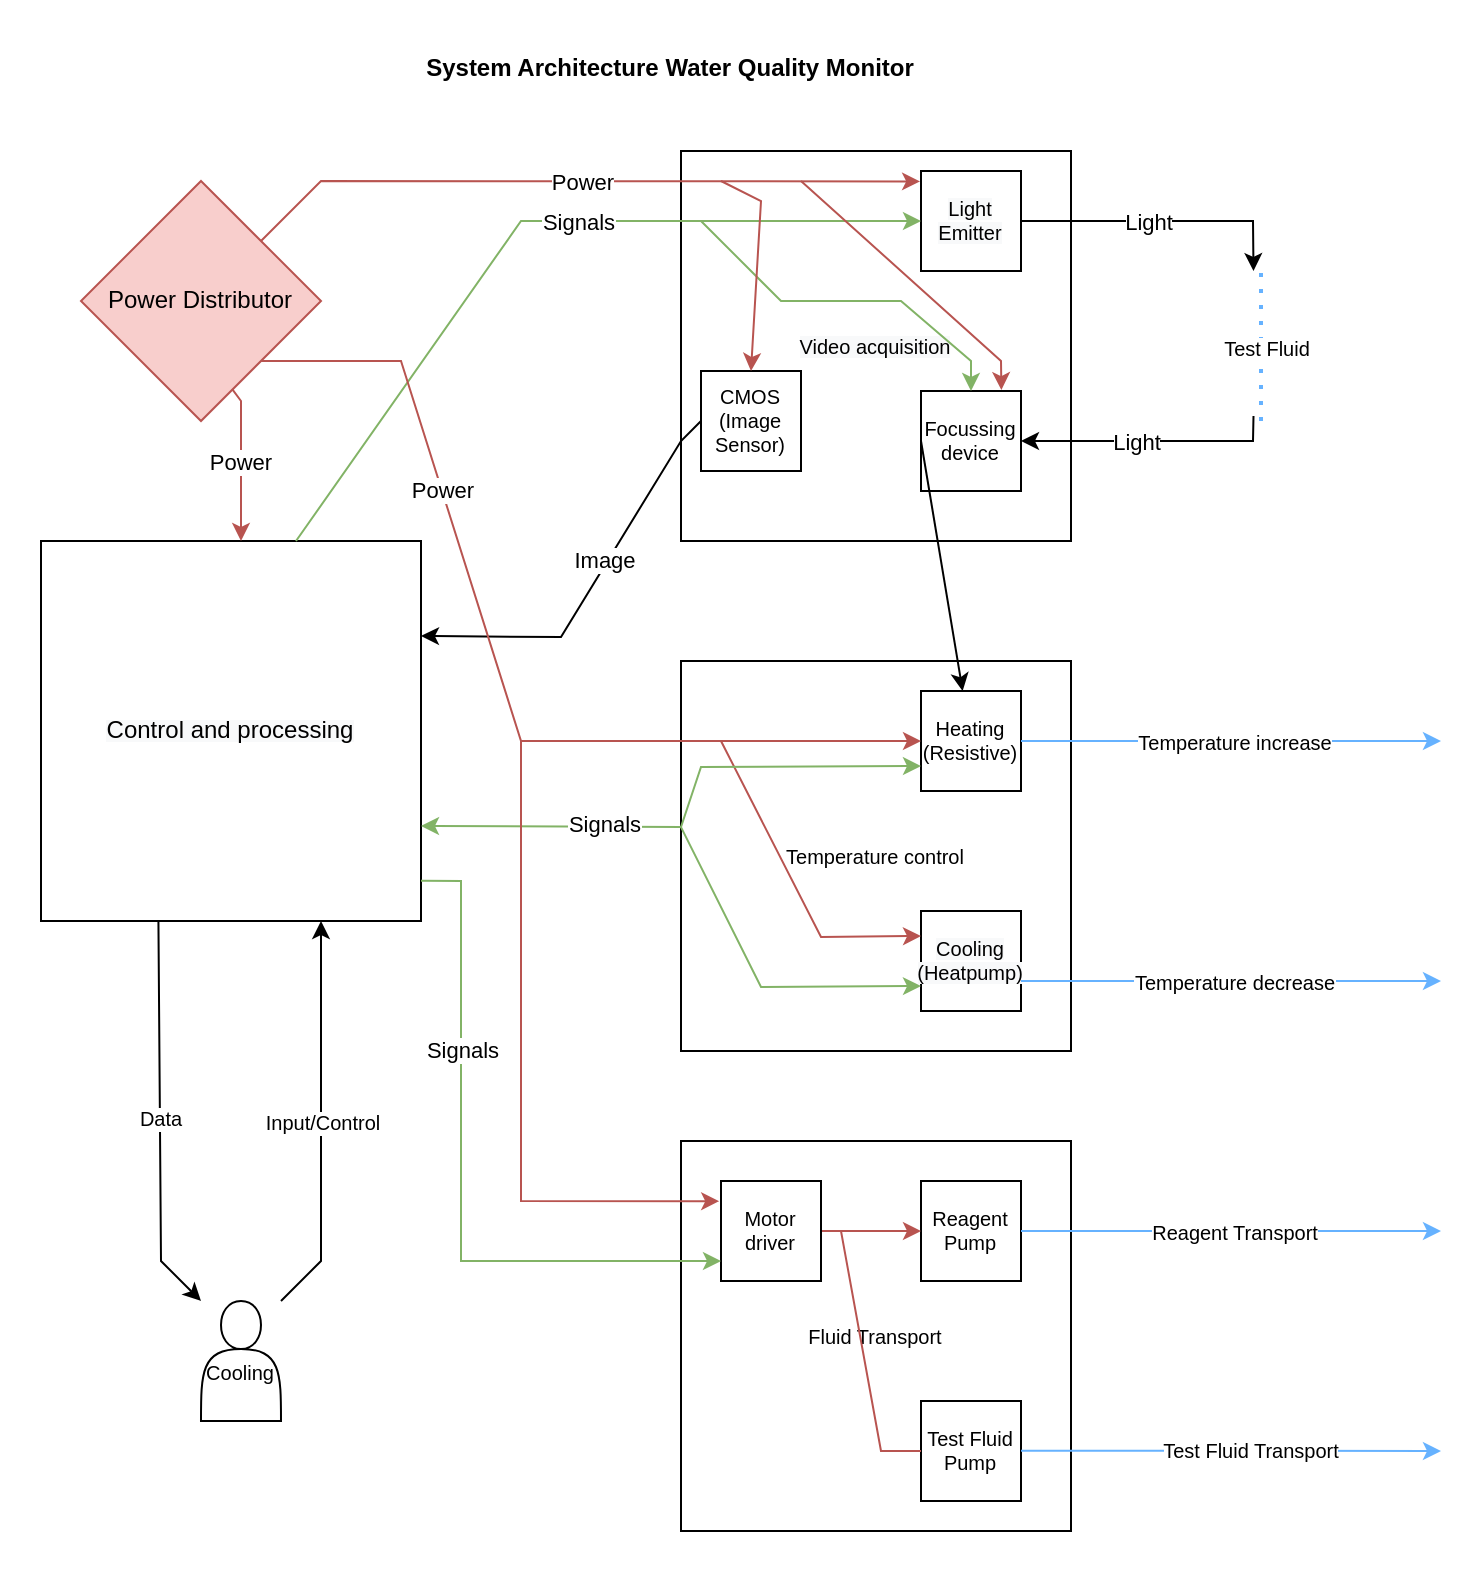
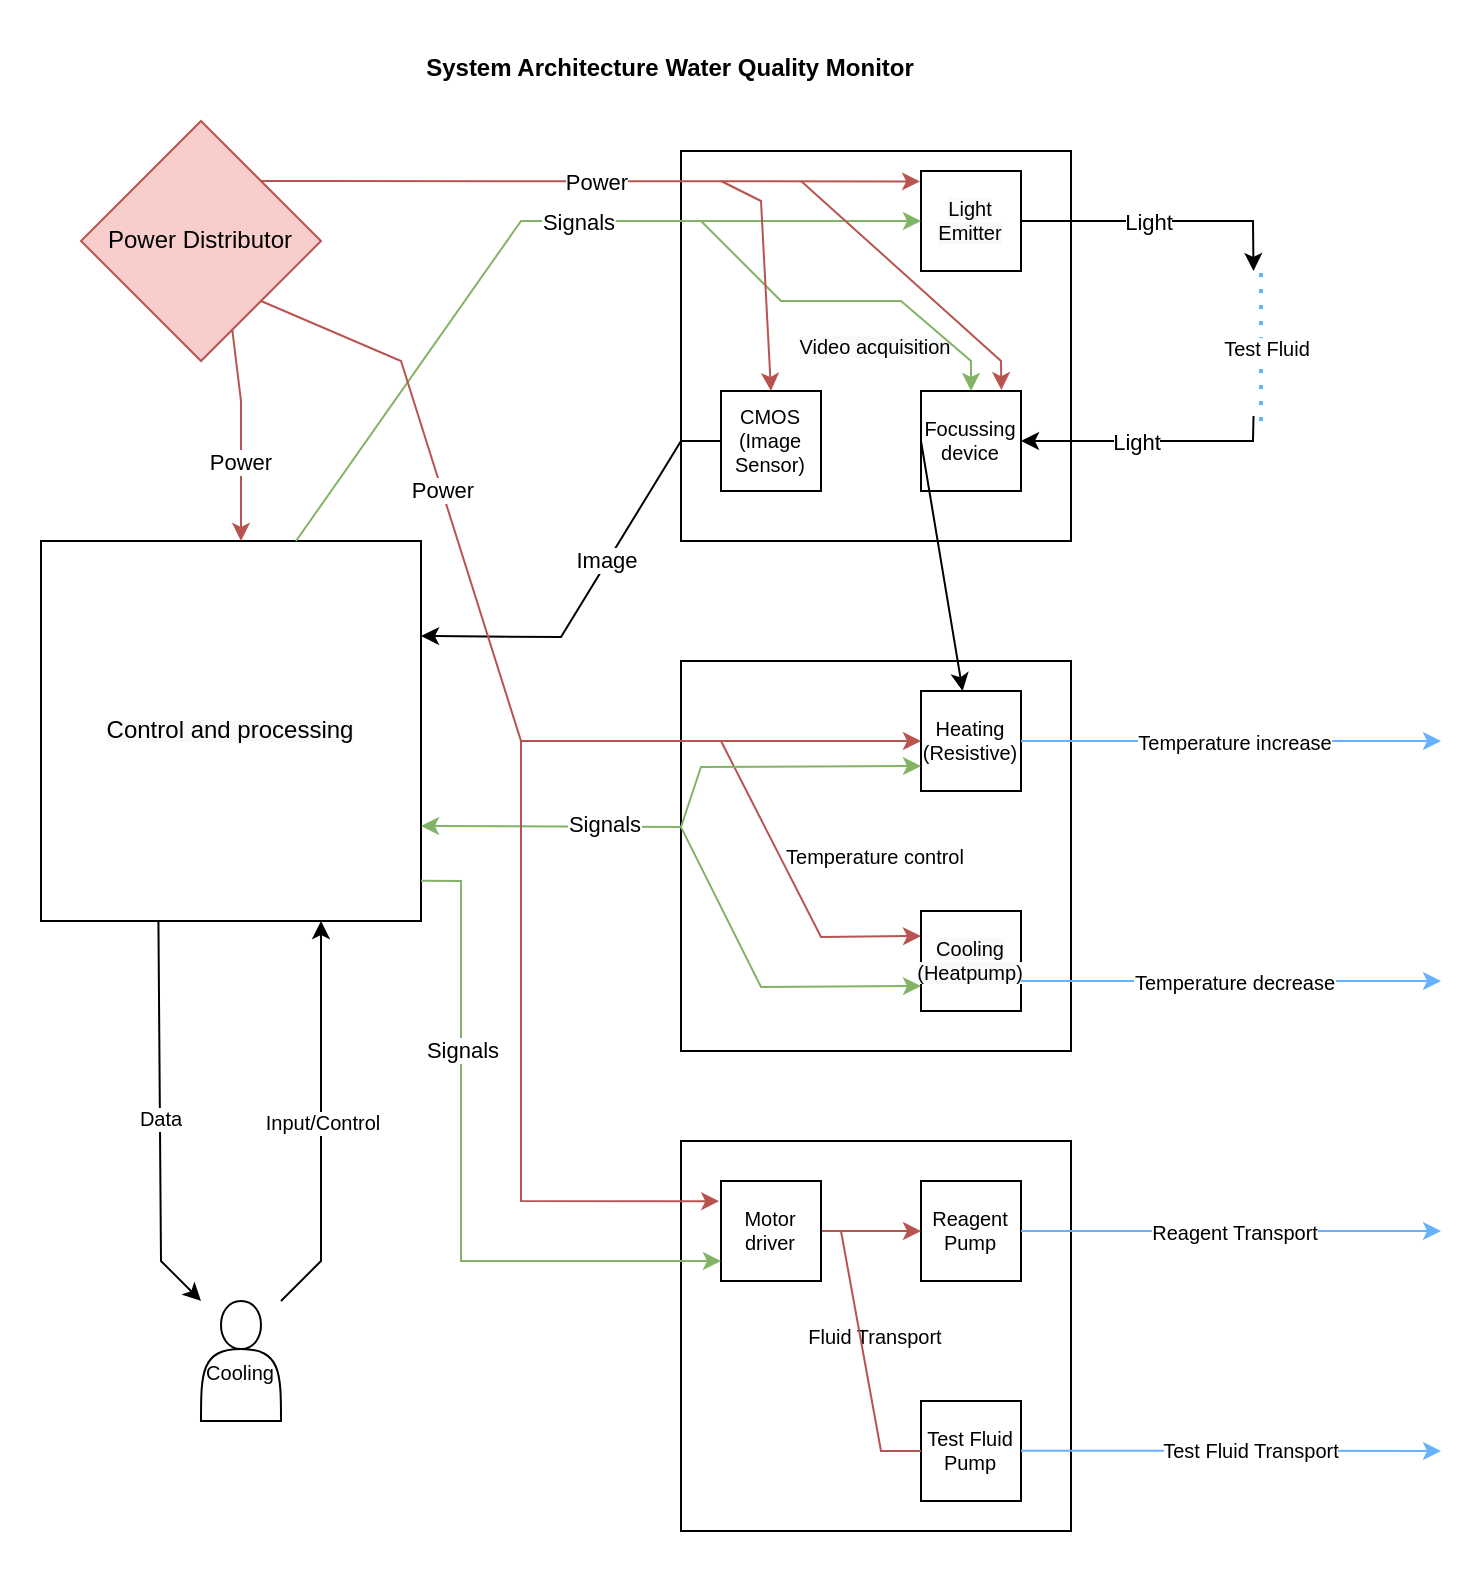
node "Power Distributor": moved (201, 301) -> (201, 241)
node "CMOS (Image Sensor)": moved (751, 421) -> (771, 441)
